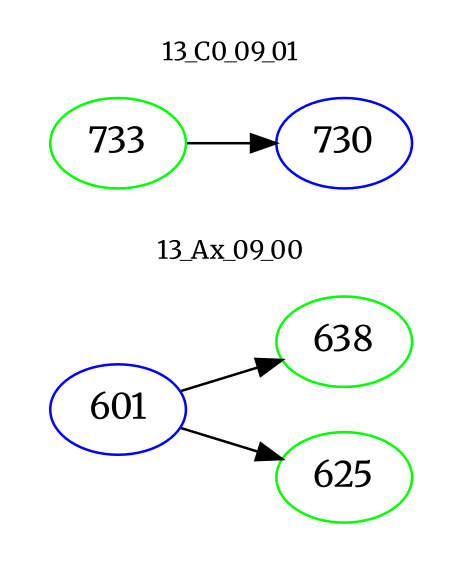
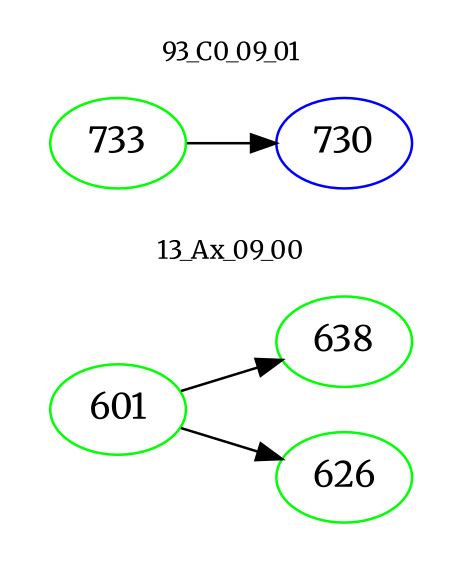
cluster "13_C0_09_01": label "13_C0_09_01" -> "93_C0_09_01"
node "601": color blue -> green
node "625": label "625" -> "626"
